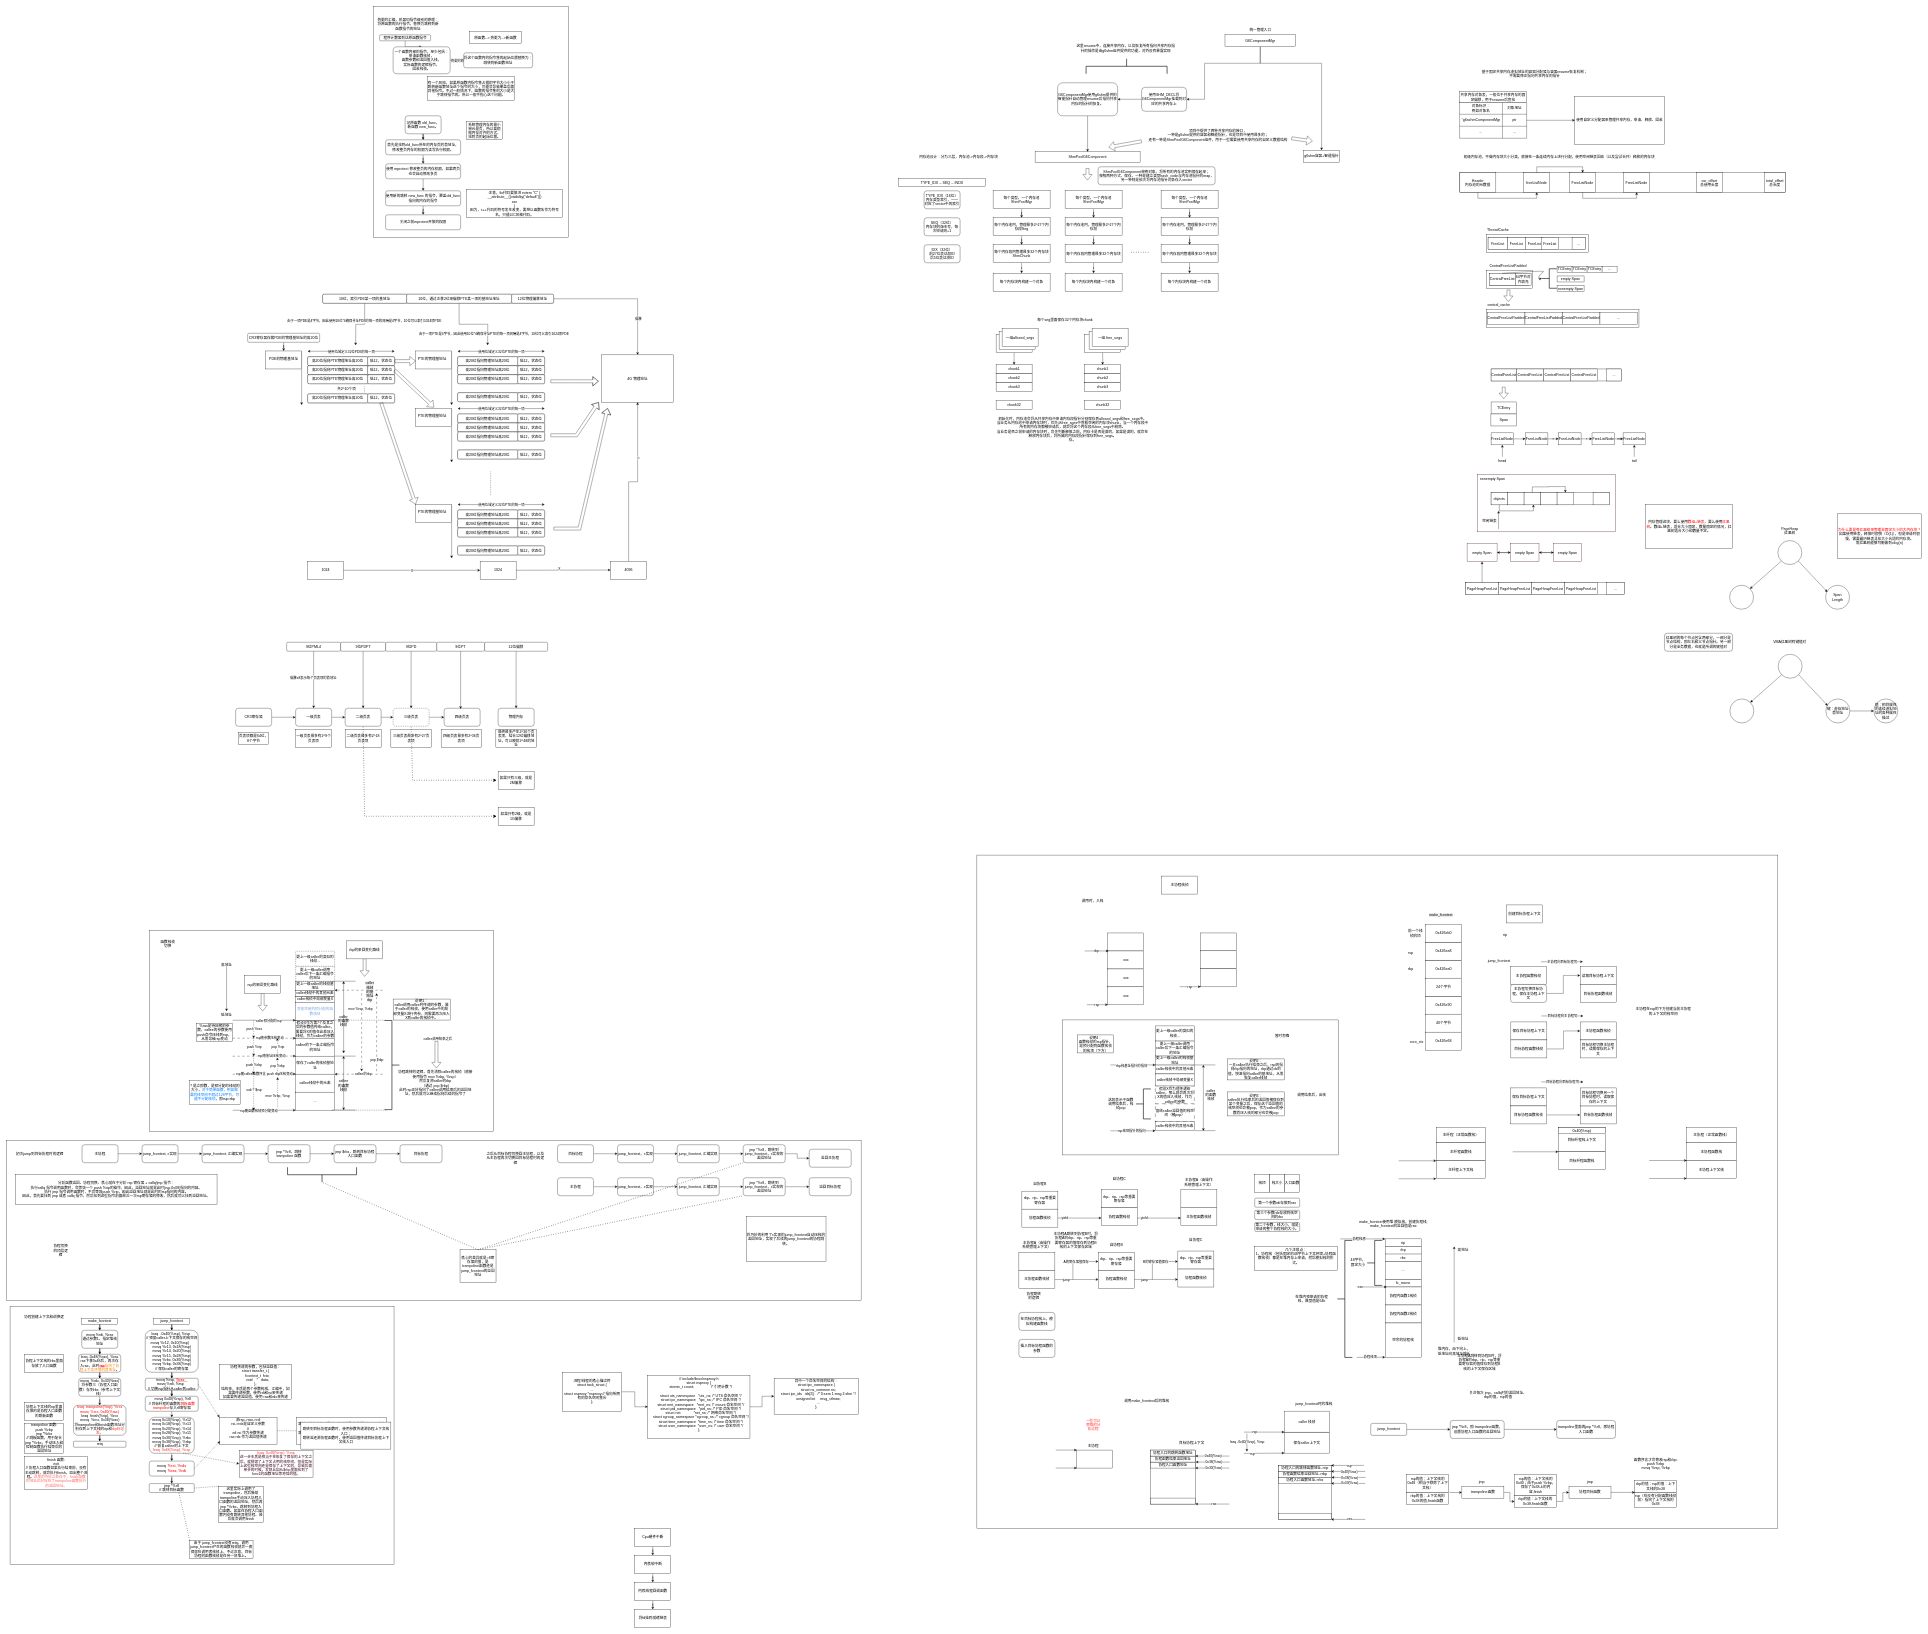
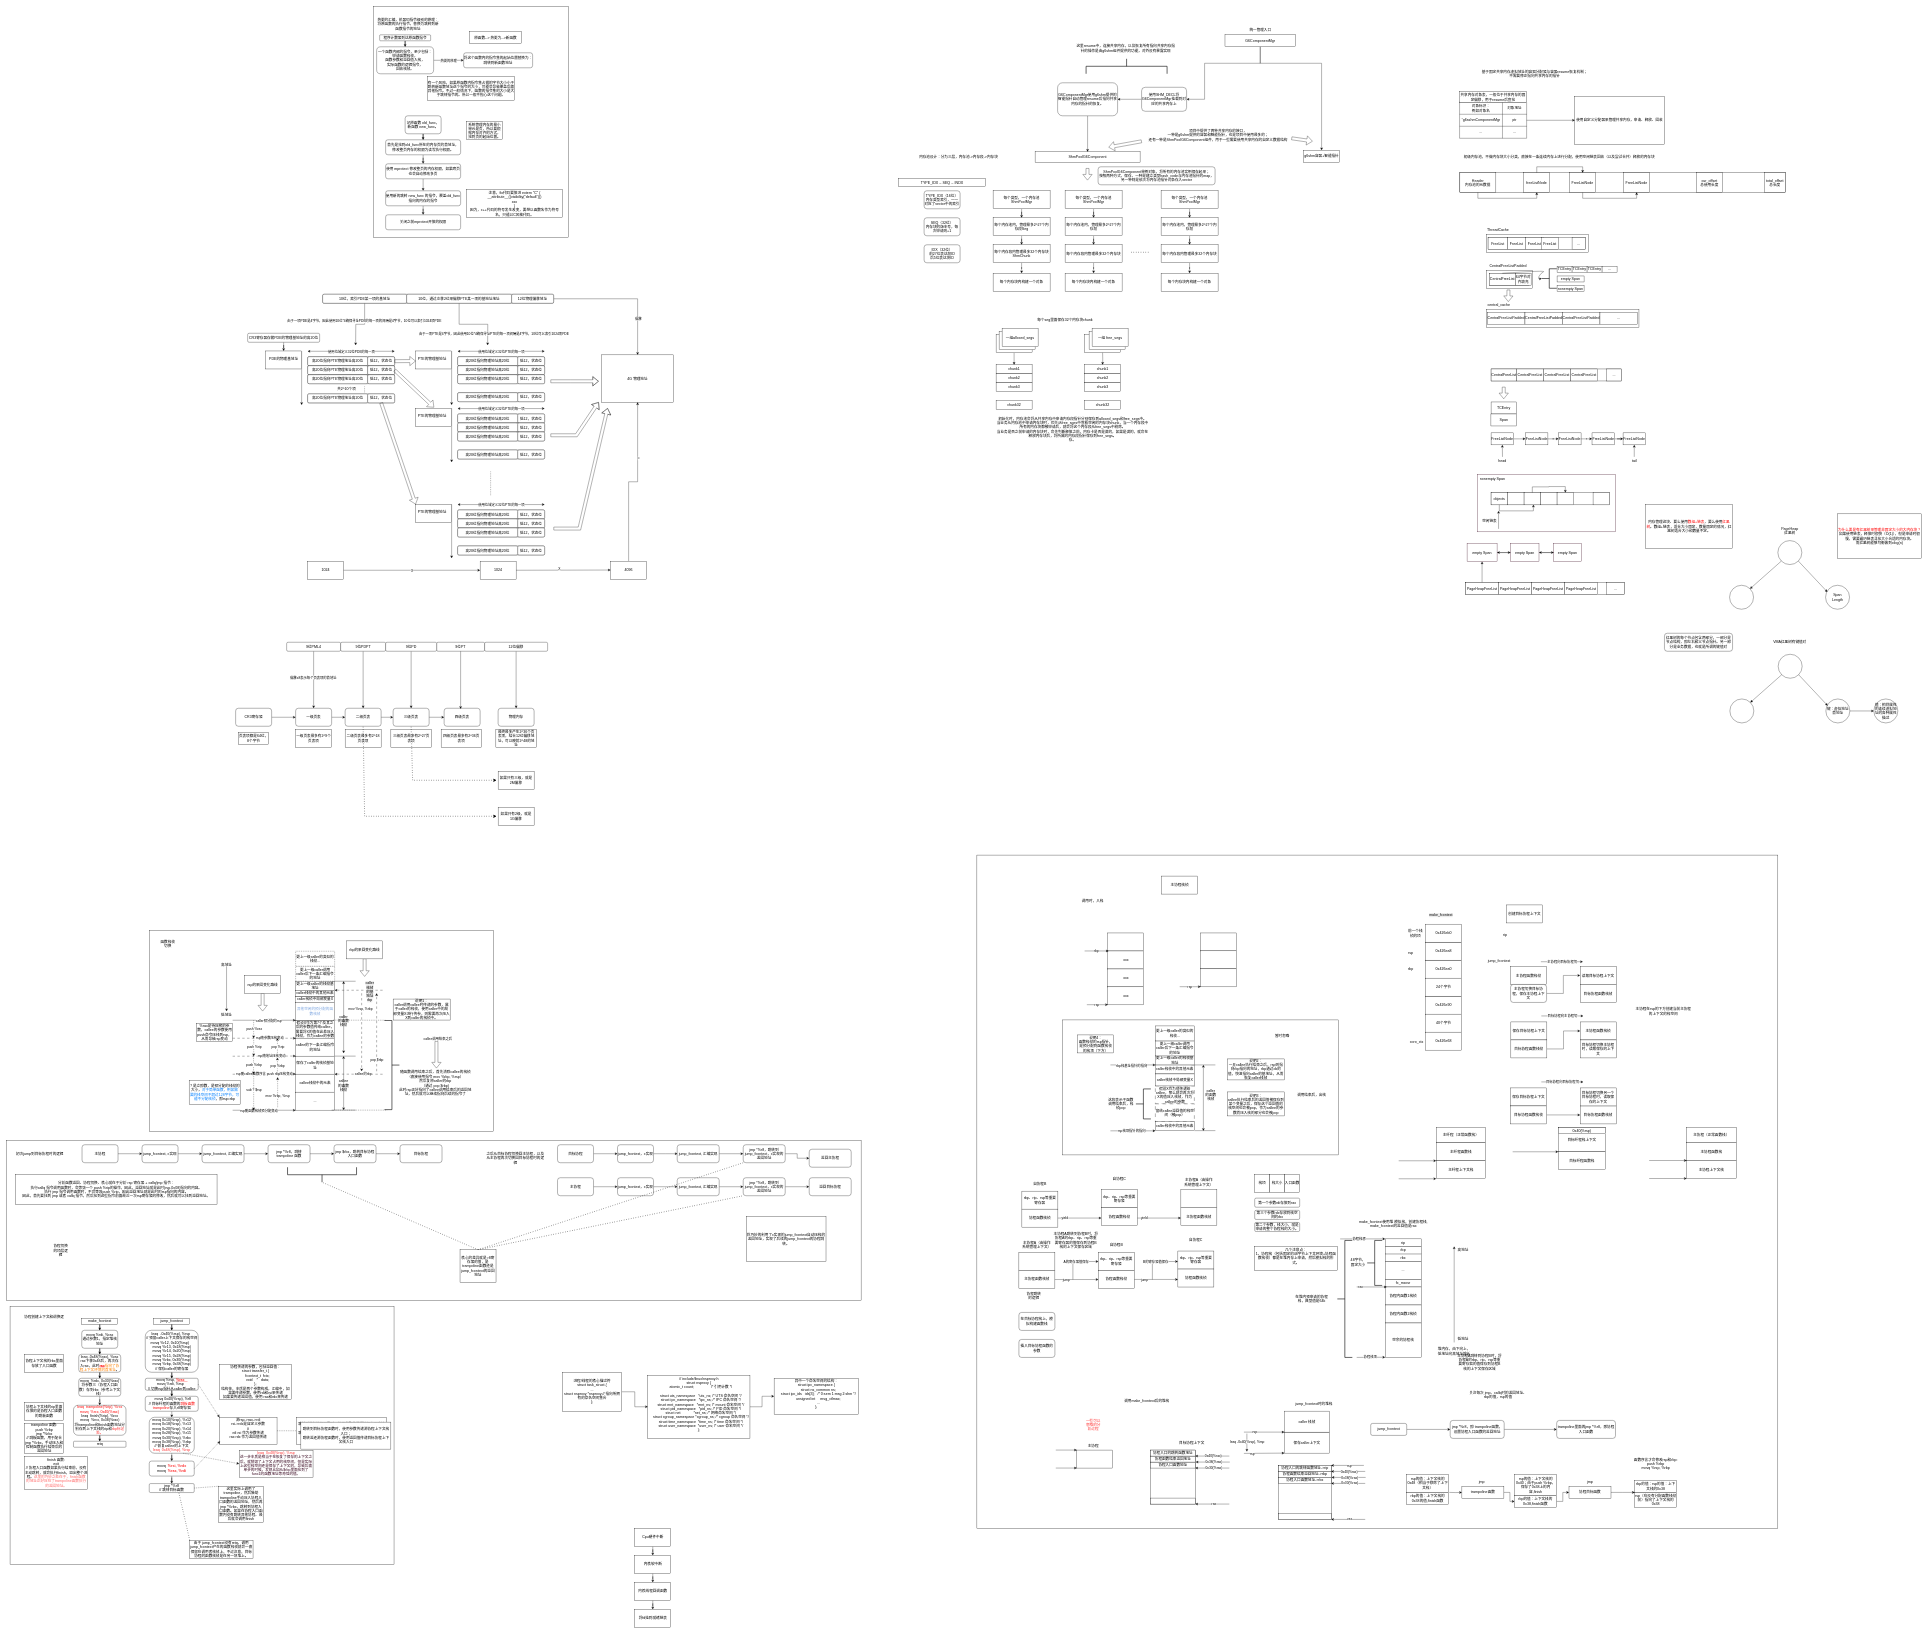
node "一个函数内部的指令，至少包括： 申请函数栈帧， 函数参数和返回值入栈， 实际函数的逻辑指令， 回收栈帧。": moved (422, 60) -> (405, 60)
node "三级页表": style dashed -> solid
node "协程跳转的逻辑，首先清除callee的栈帧（直接使用指令 mov %rbp, %rsp） 然后复原caller的rbp （通过 pop $rbp) 此时rsp正好指向了callee调用结束后的返回地址，然后就可以继续指向后续的指令了": label "协程跳转的逻辑，首先清除callee的栈帧（直接使用指令 mov %rbp, %rsp） 然后复原caller的rbp （通过 pop $rbp) 此时rsp正好指向了callee调用结束后的返回地址，然后就可以继续指向后续的指令了" -> "随函数调用结束之后，首先清除callee的栈帧（直接使用指令 mov %rbp, %rsp） 然后复原caller的rbp （通过 pop $rbp) 此时rsp正好指向了callee调用结束后的返回地址，然后就可以继续指向后续的指令了"
